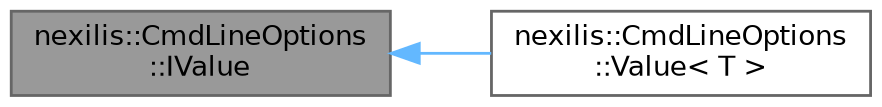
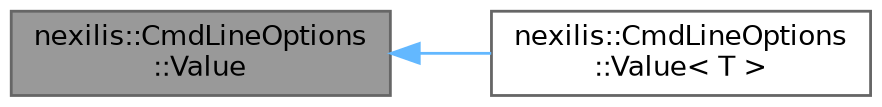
node "nexilis::CmdLineOptions ::IValue": label "nexilis::CmdLineOptions ::IValue" -> "nexilis::CmdLineOptions ::Value"
